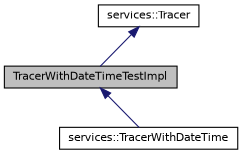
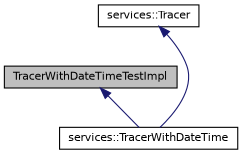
edge "TracerWithDateTimeTestImpl" -> "services::Tracer": now "services::TracerWithDateTime" -> "services::Tracer"
